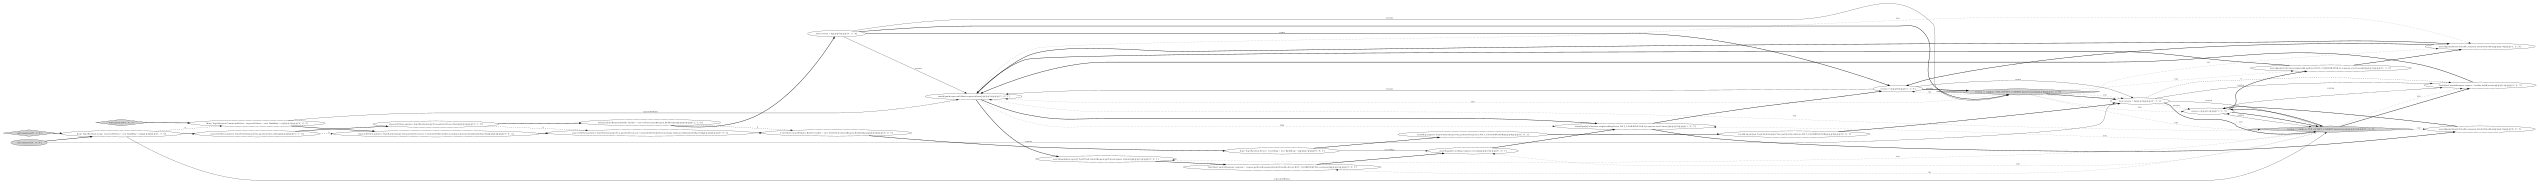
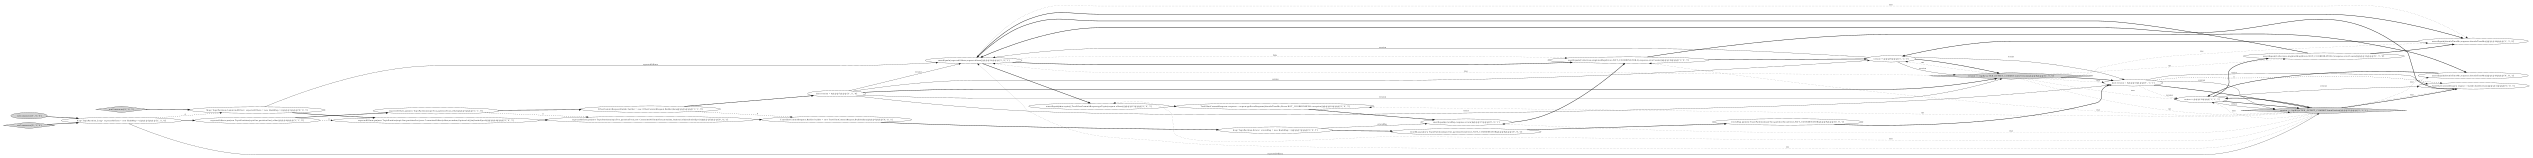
edge "short version = 0@@@7@@@['1', '1', '0']" -> "version++@@@9@@@['1', '1', '0']": style bold -> solid
edge "testConstructor['1', '0', '0']" -> "short version = 0@@@10@@@['1', '1', '1']": now "short version = 0@@@7@@@['1', '1', '0']" -> "short version = 0@@@10@@@['1', '1', '1']"
